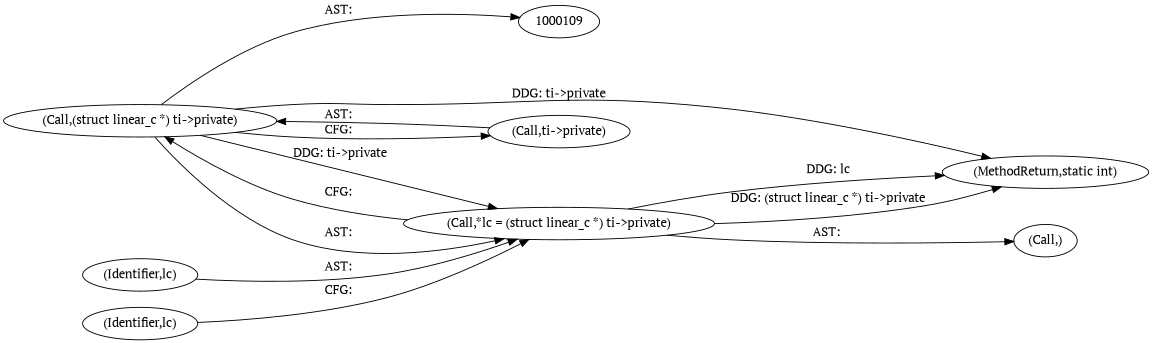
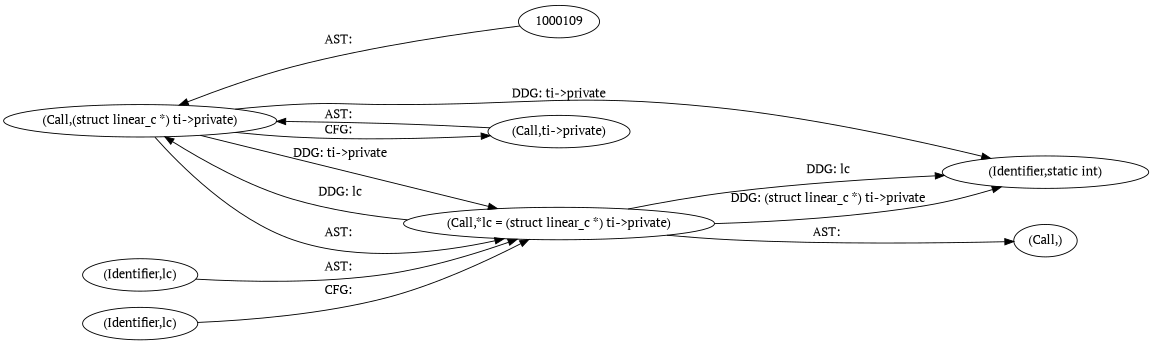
edge "(Call,(struct linear_c *) ti->private)" -> "1000109": reversed
node "(MethodReturn,static int)": label "(MethodReturn,static int)" -> "(Identifier,static int)"
edge "(Call,*lc = (struct linear_c *) ti->private)" -> "(Call,(struct linear_c *) ti->private)": label "CFG: " -> "DDG: lc"
